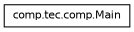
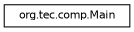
node "comp.tec.comp.Main": label "comp.tec.comp.Main" -> "org.tec.comp.Main"
